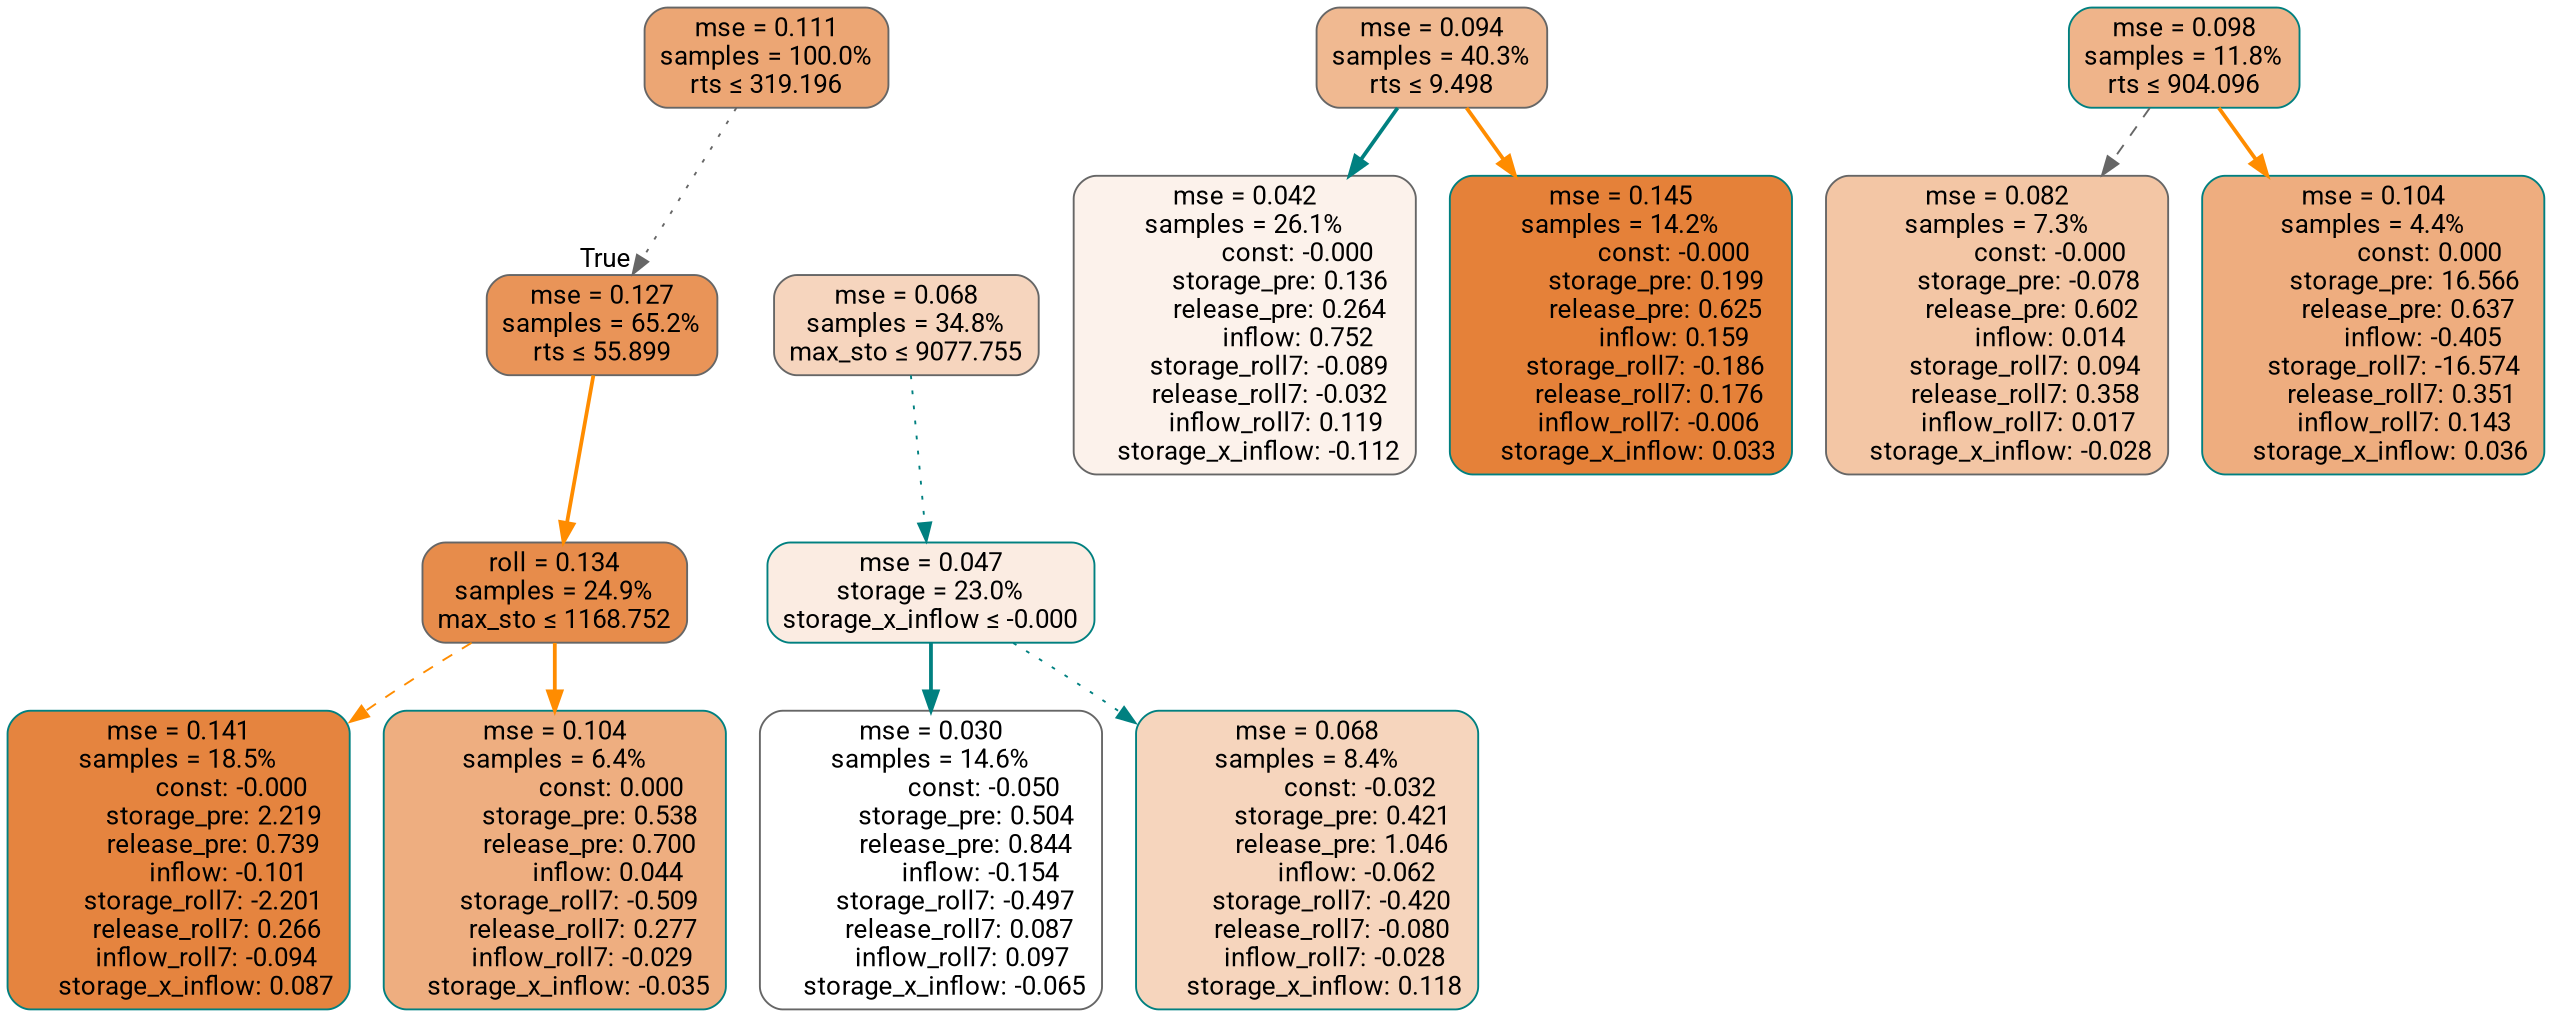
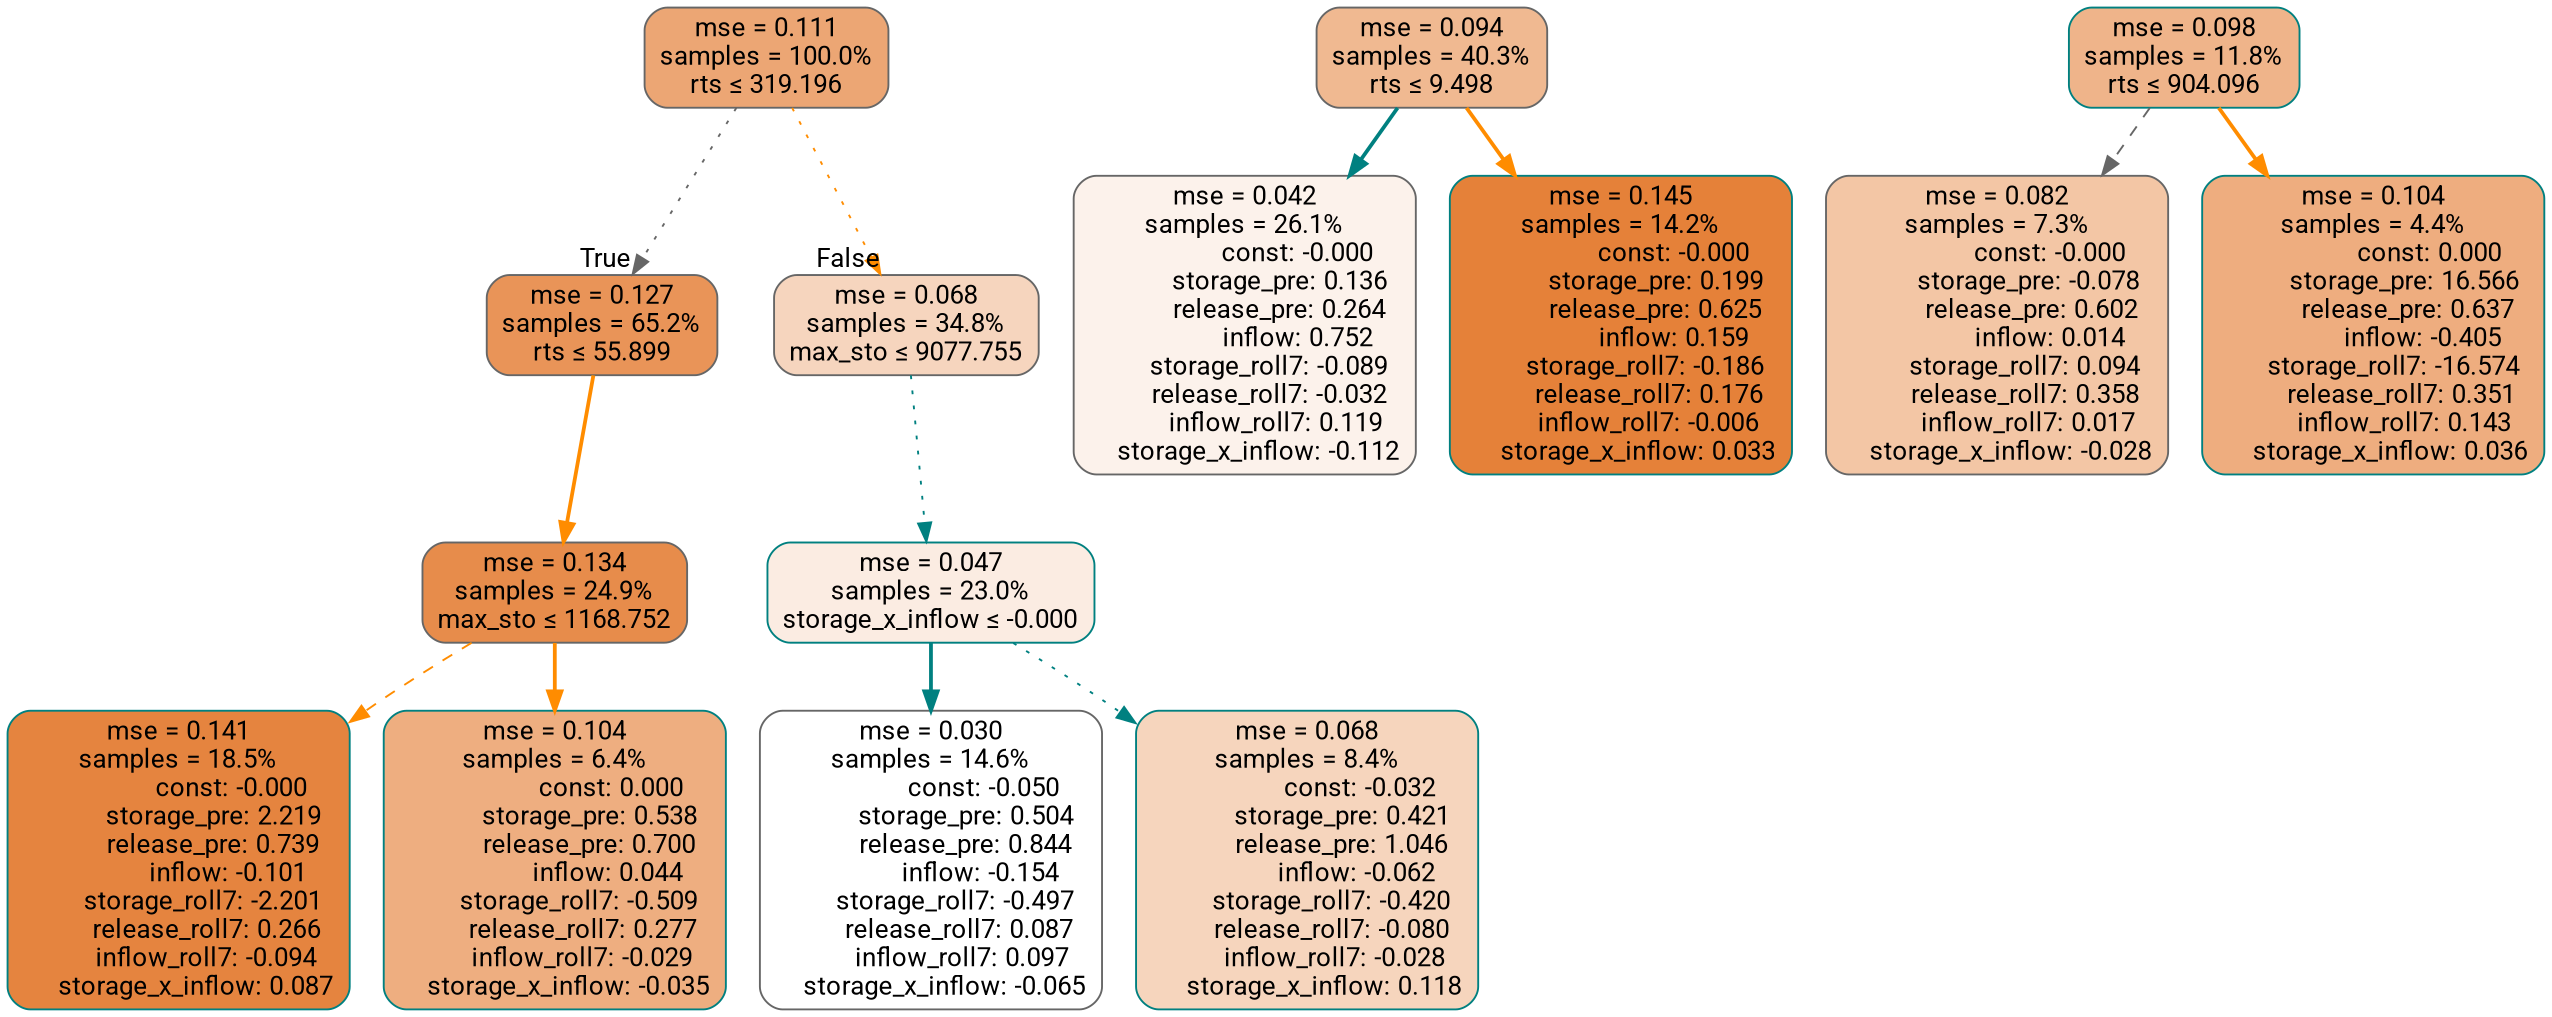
edge "mse = 0.111 samples = 100.0% rts ≤ 319.196" -> "mse = 0.068 samples = 34.8% max_sto ≤ 9077.755": added
node "roll = 0.134 samples = 24.9% max_sto ≤ 1168.752": label "roll = 0.134 samples = 24.9% max_sto ≤ 1168.752" -> "mse = 0.134 samples = 24.9% max_sto ≤ 1168.752"
node "mse = 0.047 storage = 23.0% storage_x_inflow ≤ -0.000": label "mse = 0.047 storage = 23.0% storage_x_inflow ≤ -0.000" -> "mse = 0.047 samples = 23.0% storage_x_inflow ≤ -0.000"
